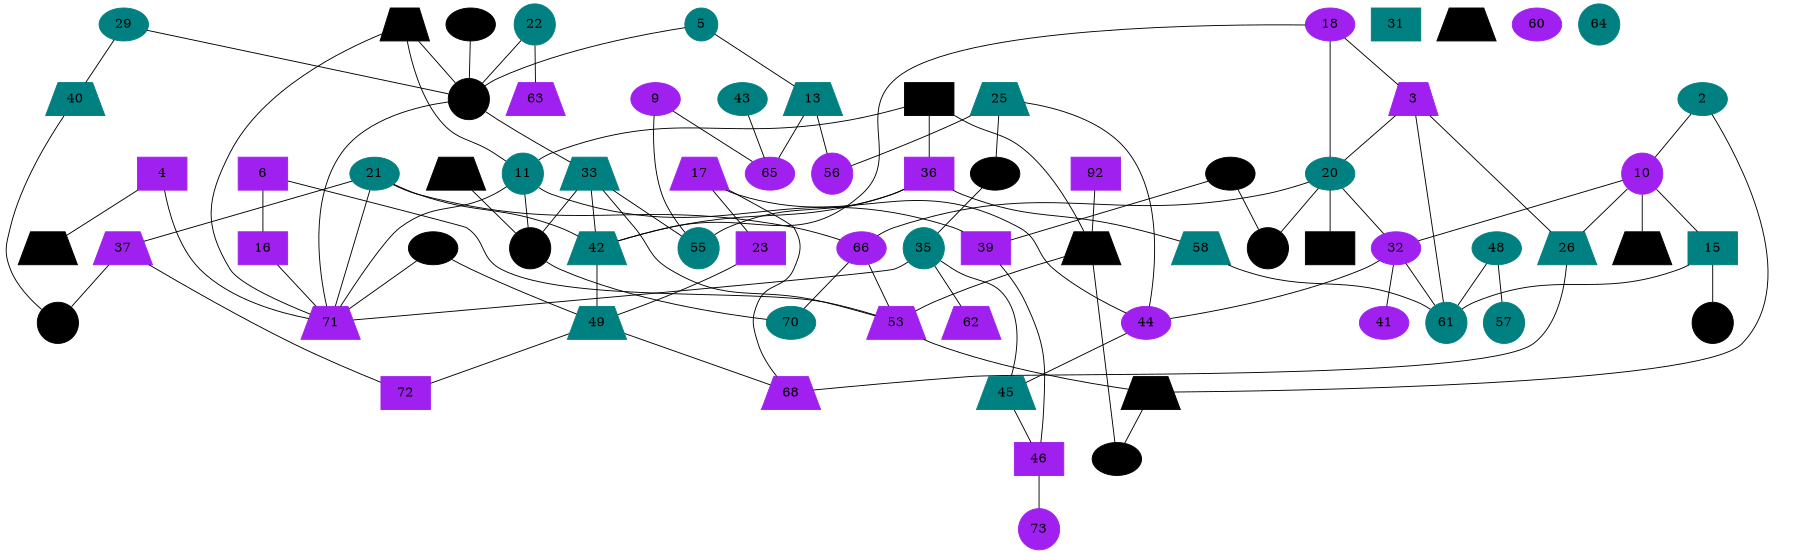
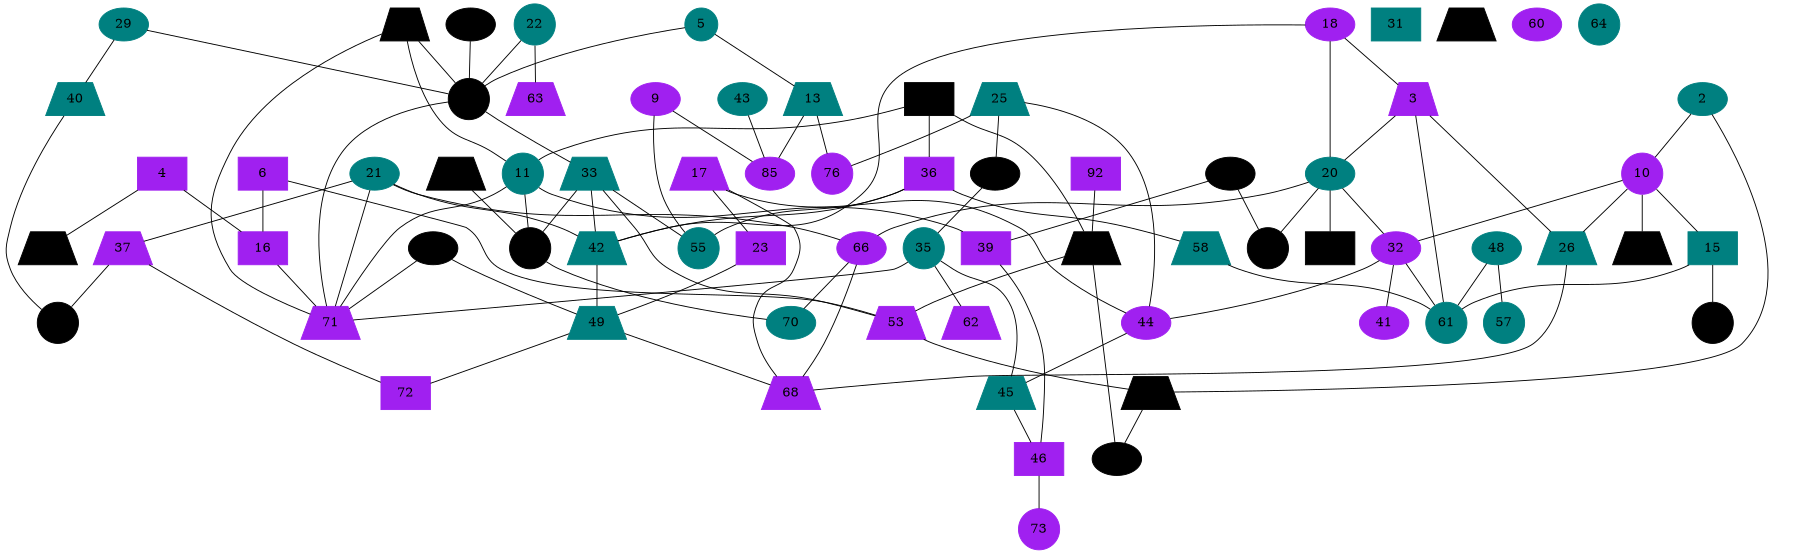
node "65": label "65" -> "85"
node "56": label "56" -> "76"
edge "4" -- "71": now "4" -- "16"
edge "66" -- "53": now "66" -- "68"
